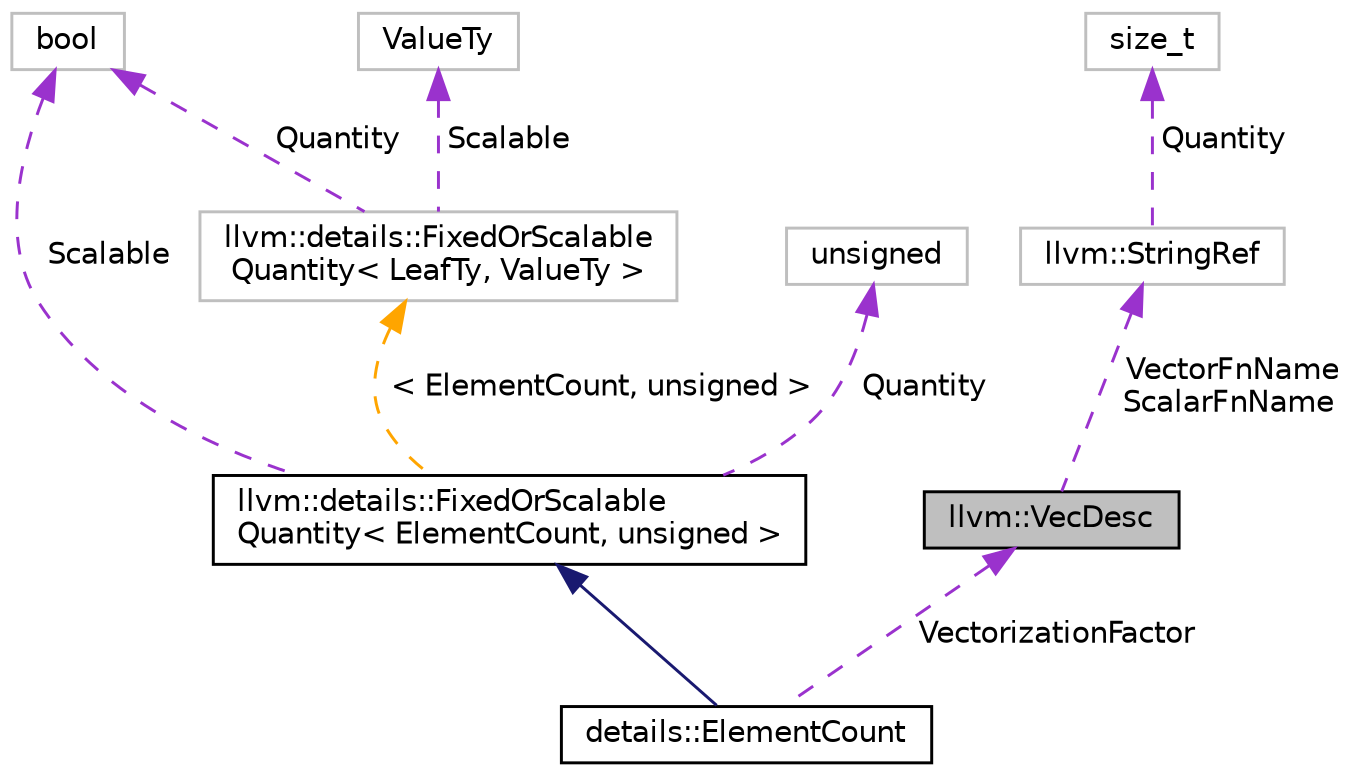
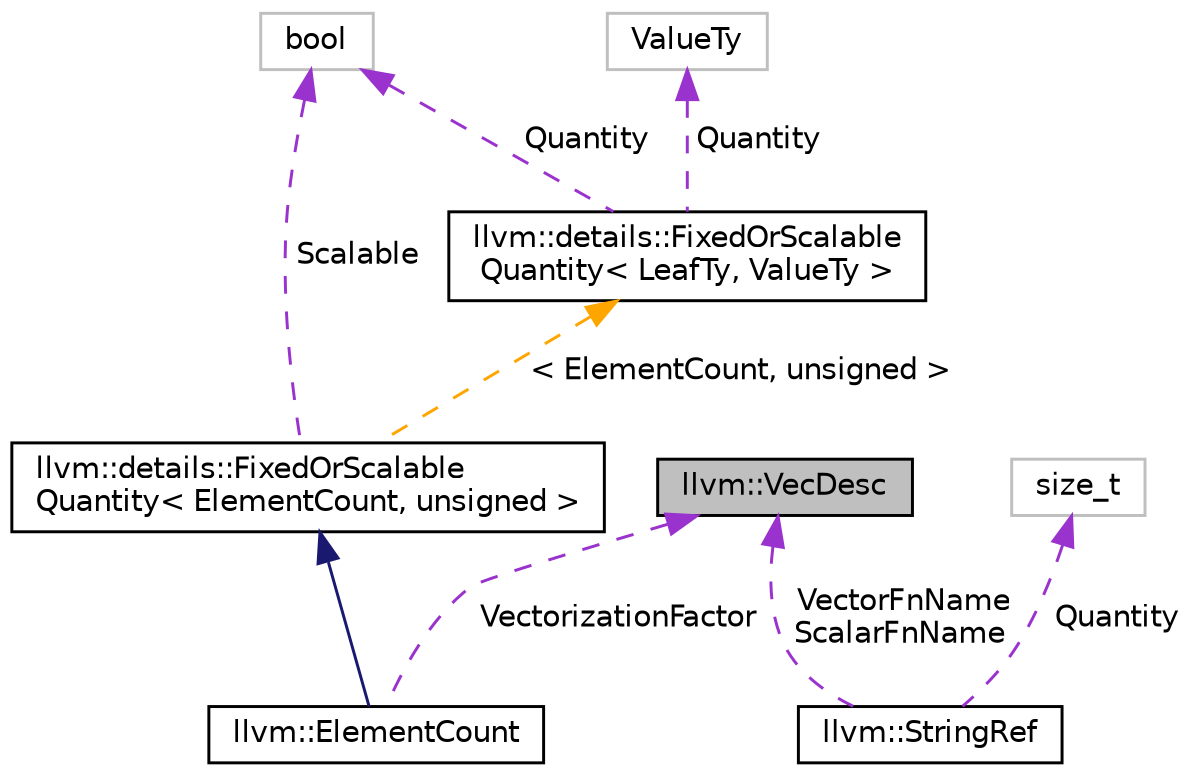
edge "llvm::details::FixedOrScalable Quantity< LeafTy, ValueTy >" -> "ValueTy": label " Scalable" -> " Quantity"
node "llvm::details::FixedOrScalable Quantity< LeafTy, ValueTy >": color grey75 -> black
node "unsigned": removed
node "llvm::StringRef": color grey75 -> black
edge "llvm::VecDesc" -> "llvm::StringRef": reversed
node "details::ElementCount": label "details::ElementCount" -> "llvm::ElementCount"
